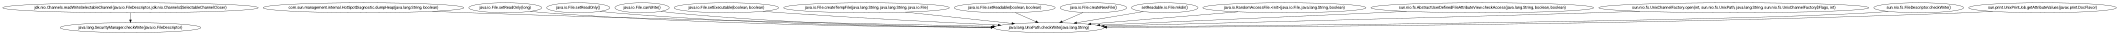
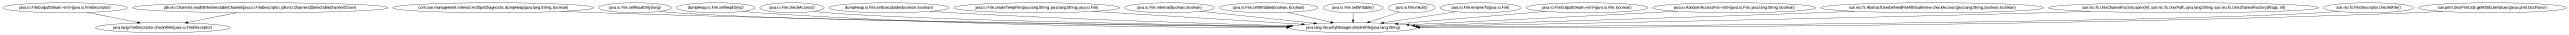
node "java.io.FileOutputStream.<init>(java.io.FileDescriptor)": added
node "java.io.File.setReadOnly()": label "java.io.File.setReadOnly()" -> "dumpHeap.io.File.setReadOnly()"
node "java.io.File.canWrite()": label "java.io.File.canWrite()" -> "java.io.File.checkAccess()"
node "java.io.File.setExecutable(boolean, boolean)": label "java.io.File.setExecutable(boolean, boolean)" -> "dumpHeap.io.File.setExecutable(boolean, boolean)"
node "java.io.File.setReadable(boolean, boolean)": label "java.io.File.setReadable(boolean, boolean)" -> "java.io.File.internal(boolean, boolean)"
node "java.io.File.createNewFile()": label "java.io.File.createNewFile()" -> "java.io.File.setWritable()"
node "setReadable.io.File.mkdir()": label "setReadable.io.File.mkdir()" -> "java.io.File.mkdir()"
node "java.io.File.setWritable(boolean, boolean)": added
node "java.io.File.renameTo(java.io.File)": added
node "java.io.FileOutputStream.<init>(java.io.File, boolean)": added
node "java.lang.SecurityManager.checkWrite(java.io.FileDescriptor)": label "java.lang.SecurityManager.checkWrite(java.io.FileDescriptor)" -> "java.lang.FileDescriptor.checkWrite(java.io.FileDescriptor)"
node "java.lang.UnixPath.checkWrite(java.lang.String)": label "java.lang.UnixPath.checkWrite(java.lang.String)" -> "java.lang.SecurityManager.checkWrite(java.lang.String)"
